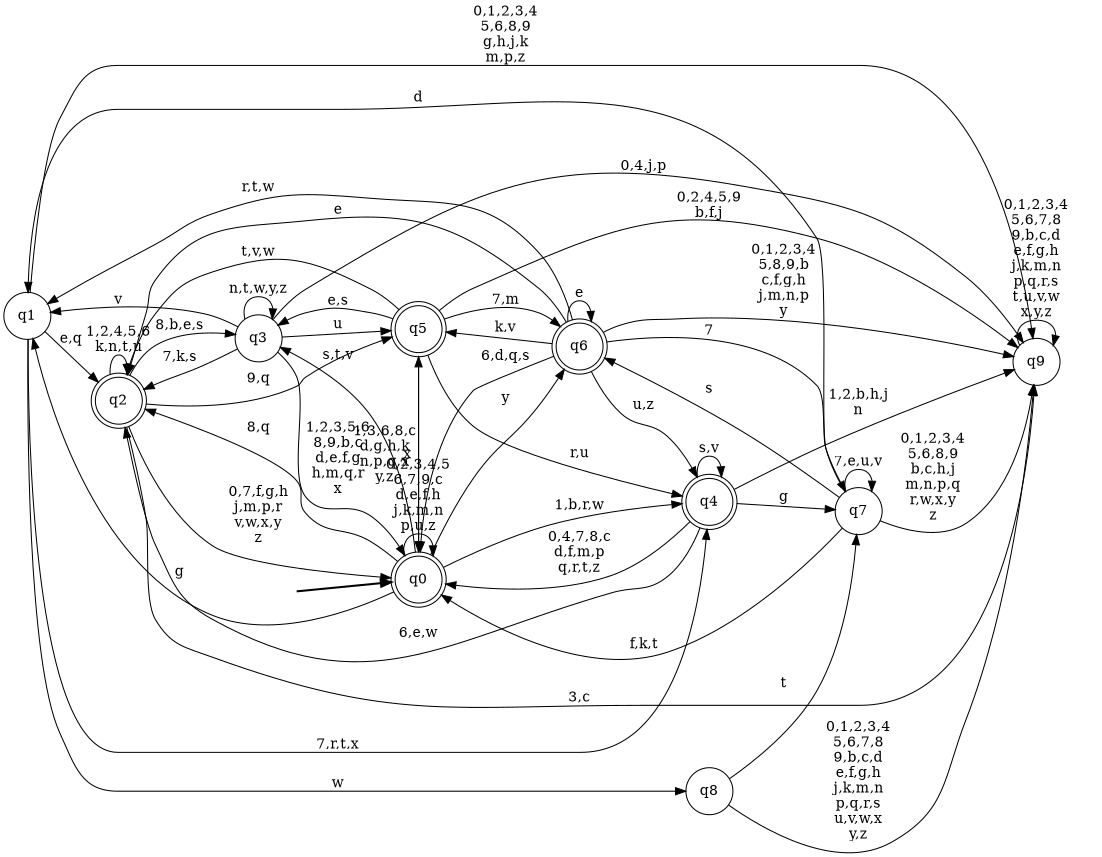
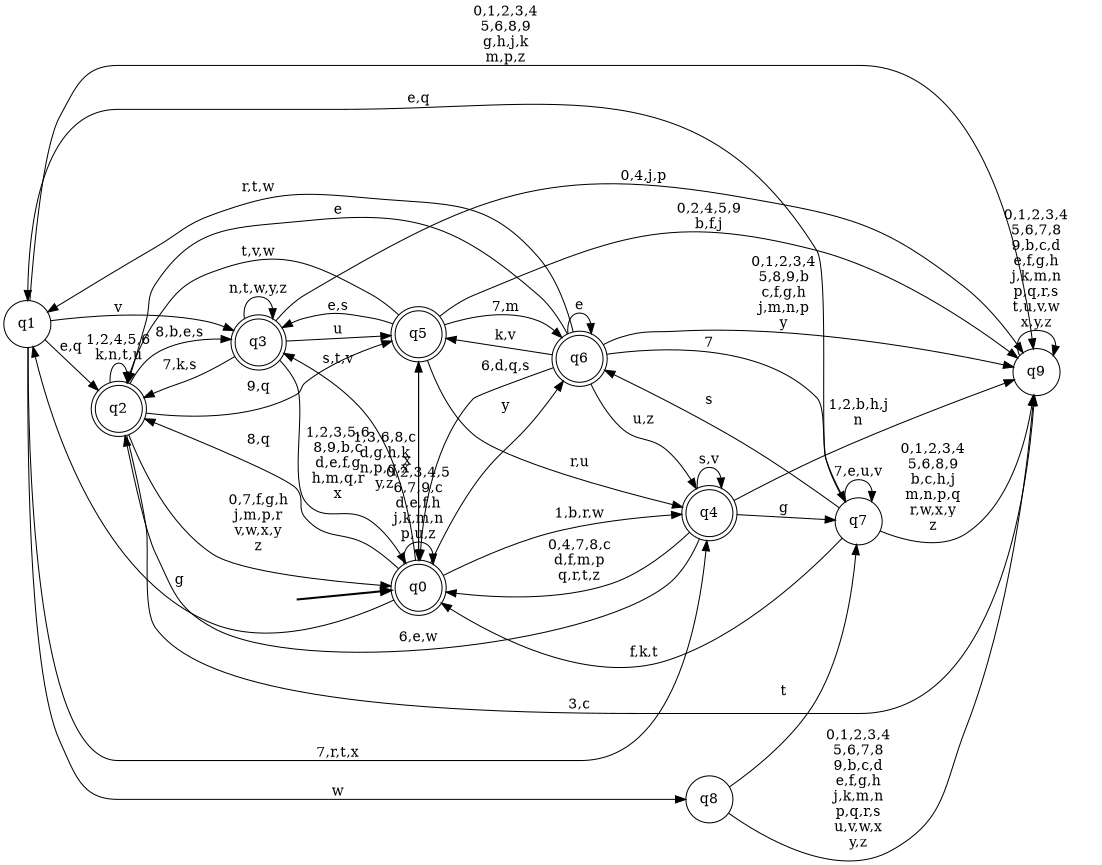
edge "q7" -> "q1": label "d" -> "e,q"
edge "q3" -> "q1": reversed
node "q3": shape circle -> doublecircle
